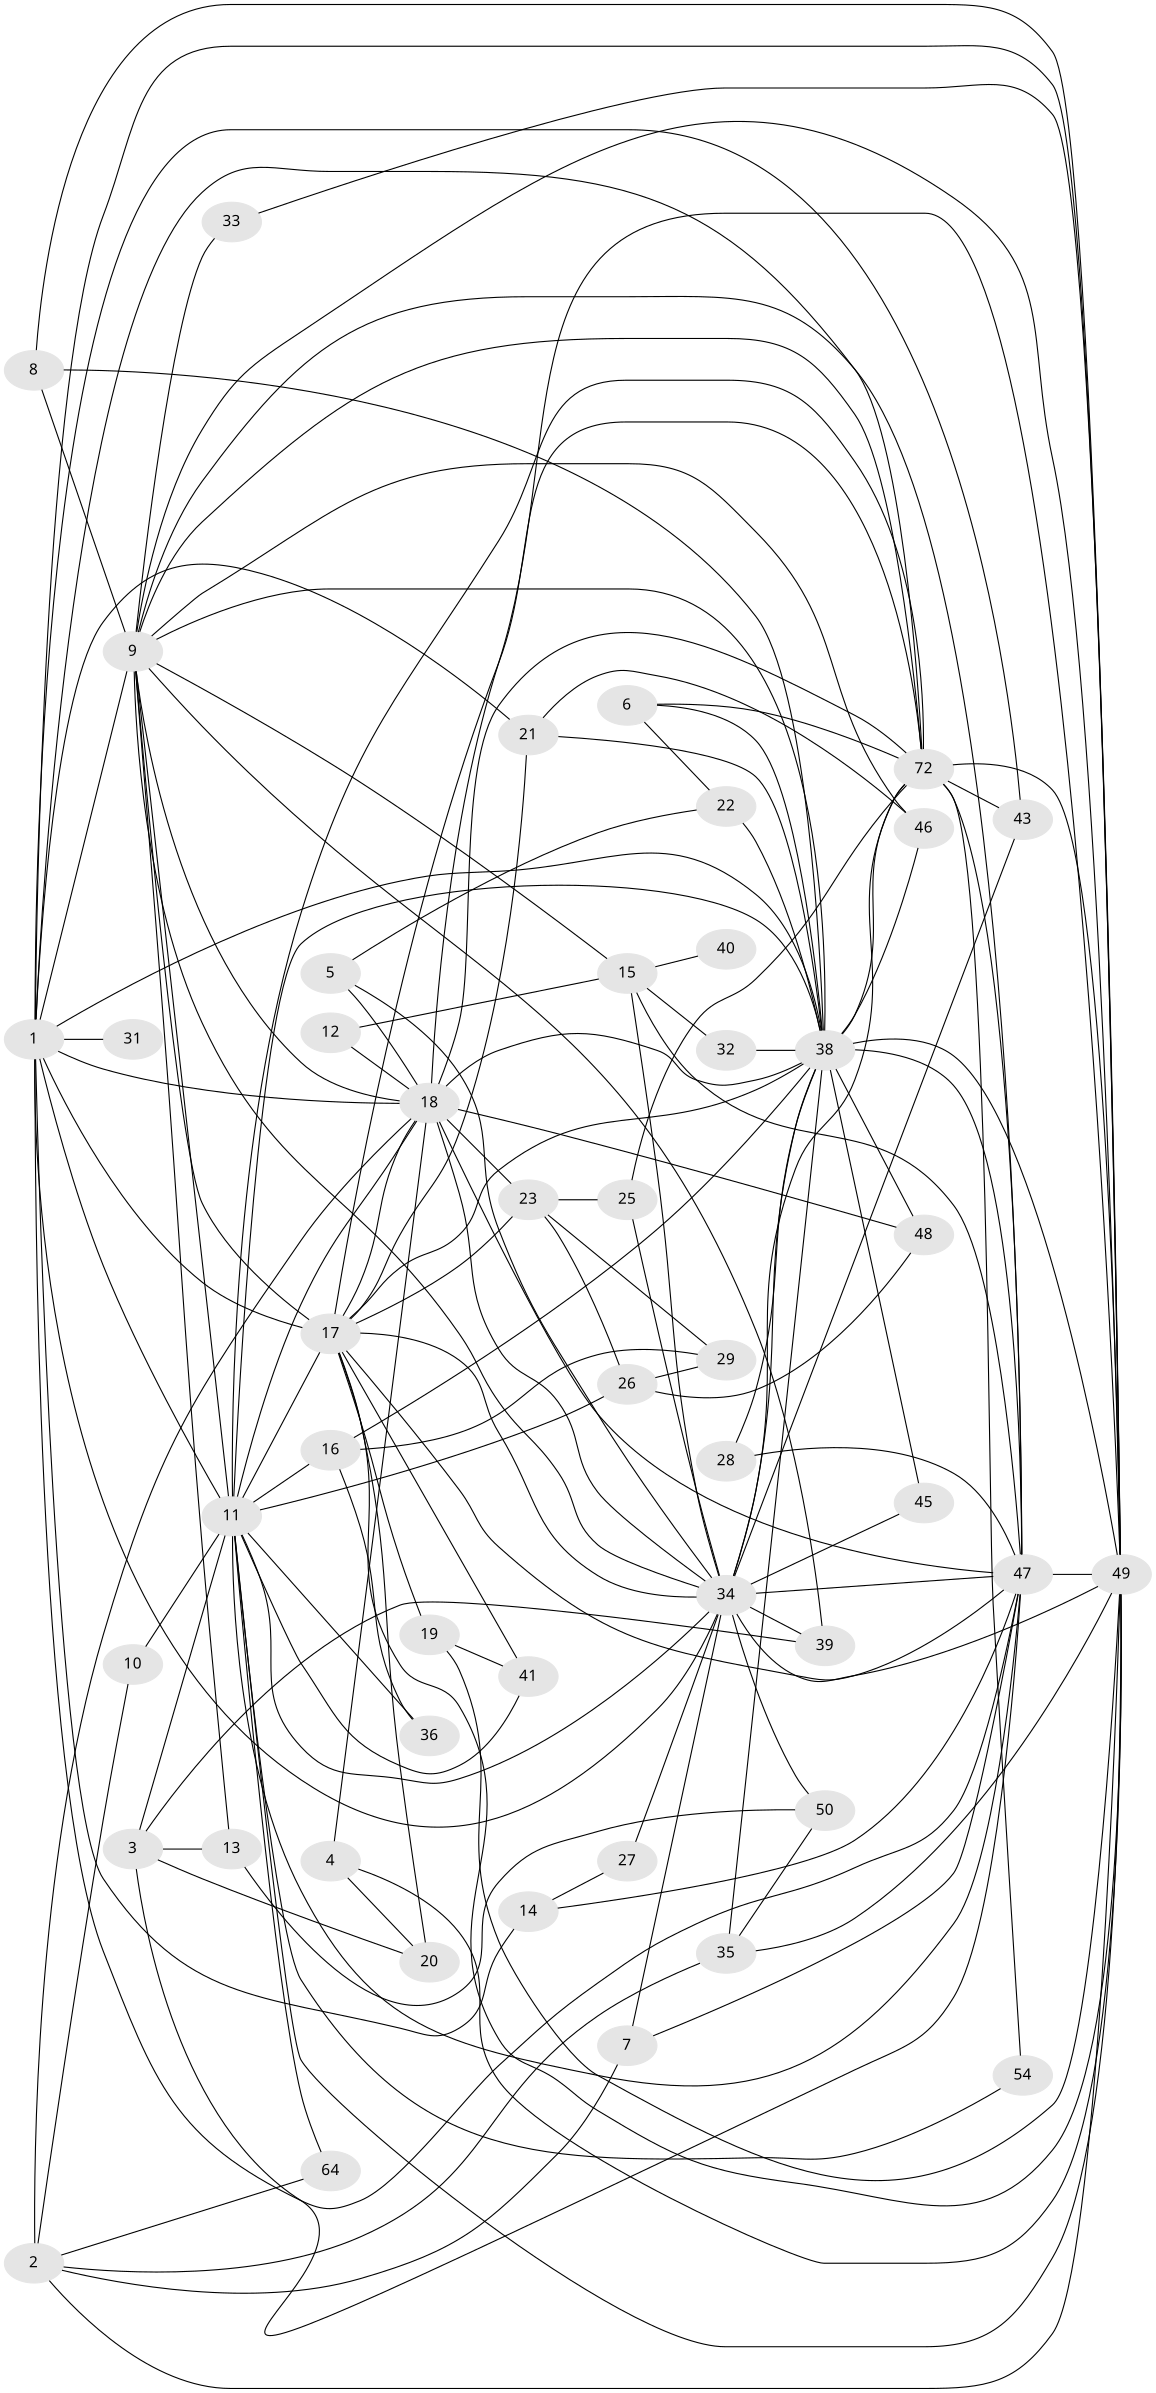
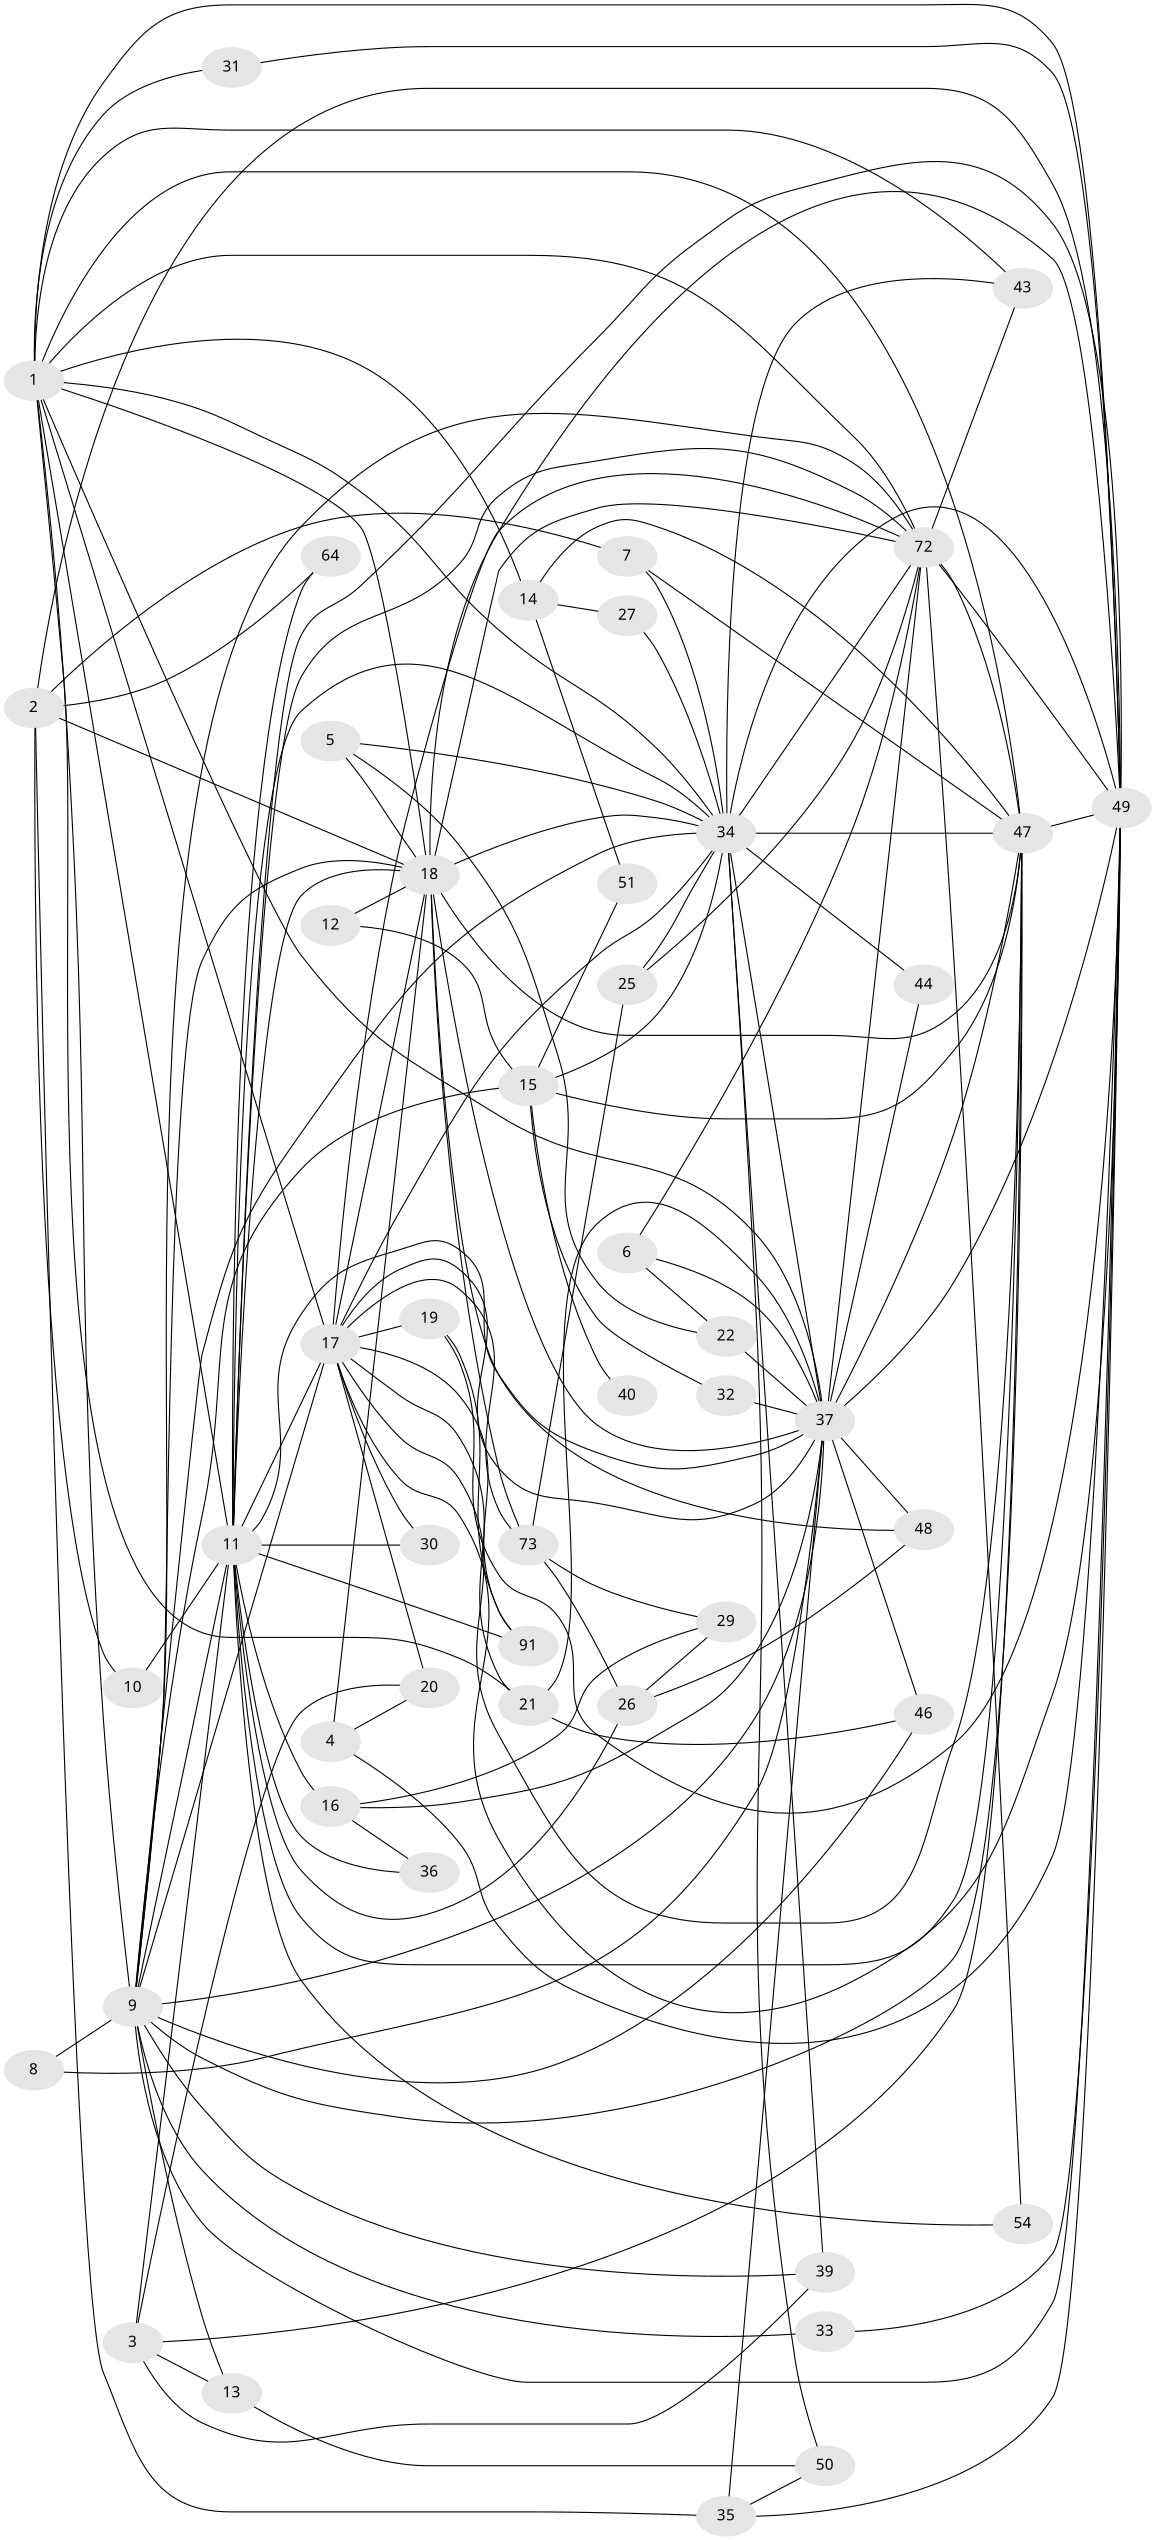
edge "8" -- "49": now "31" -- "49"
node "51": added
node "38": label "38" -> "37"
node "23": label "23" -> "73"
node "28": removed
node "45": label "45" -> "44"
node "30": added
node "41": label "41" -> "91"
